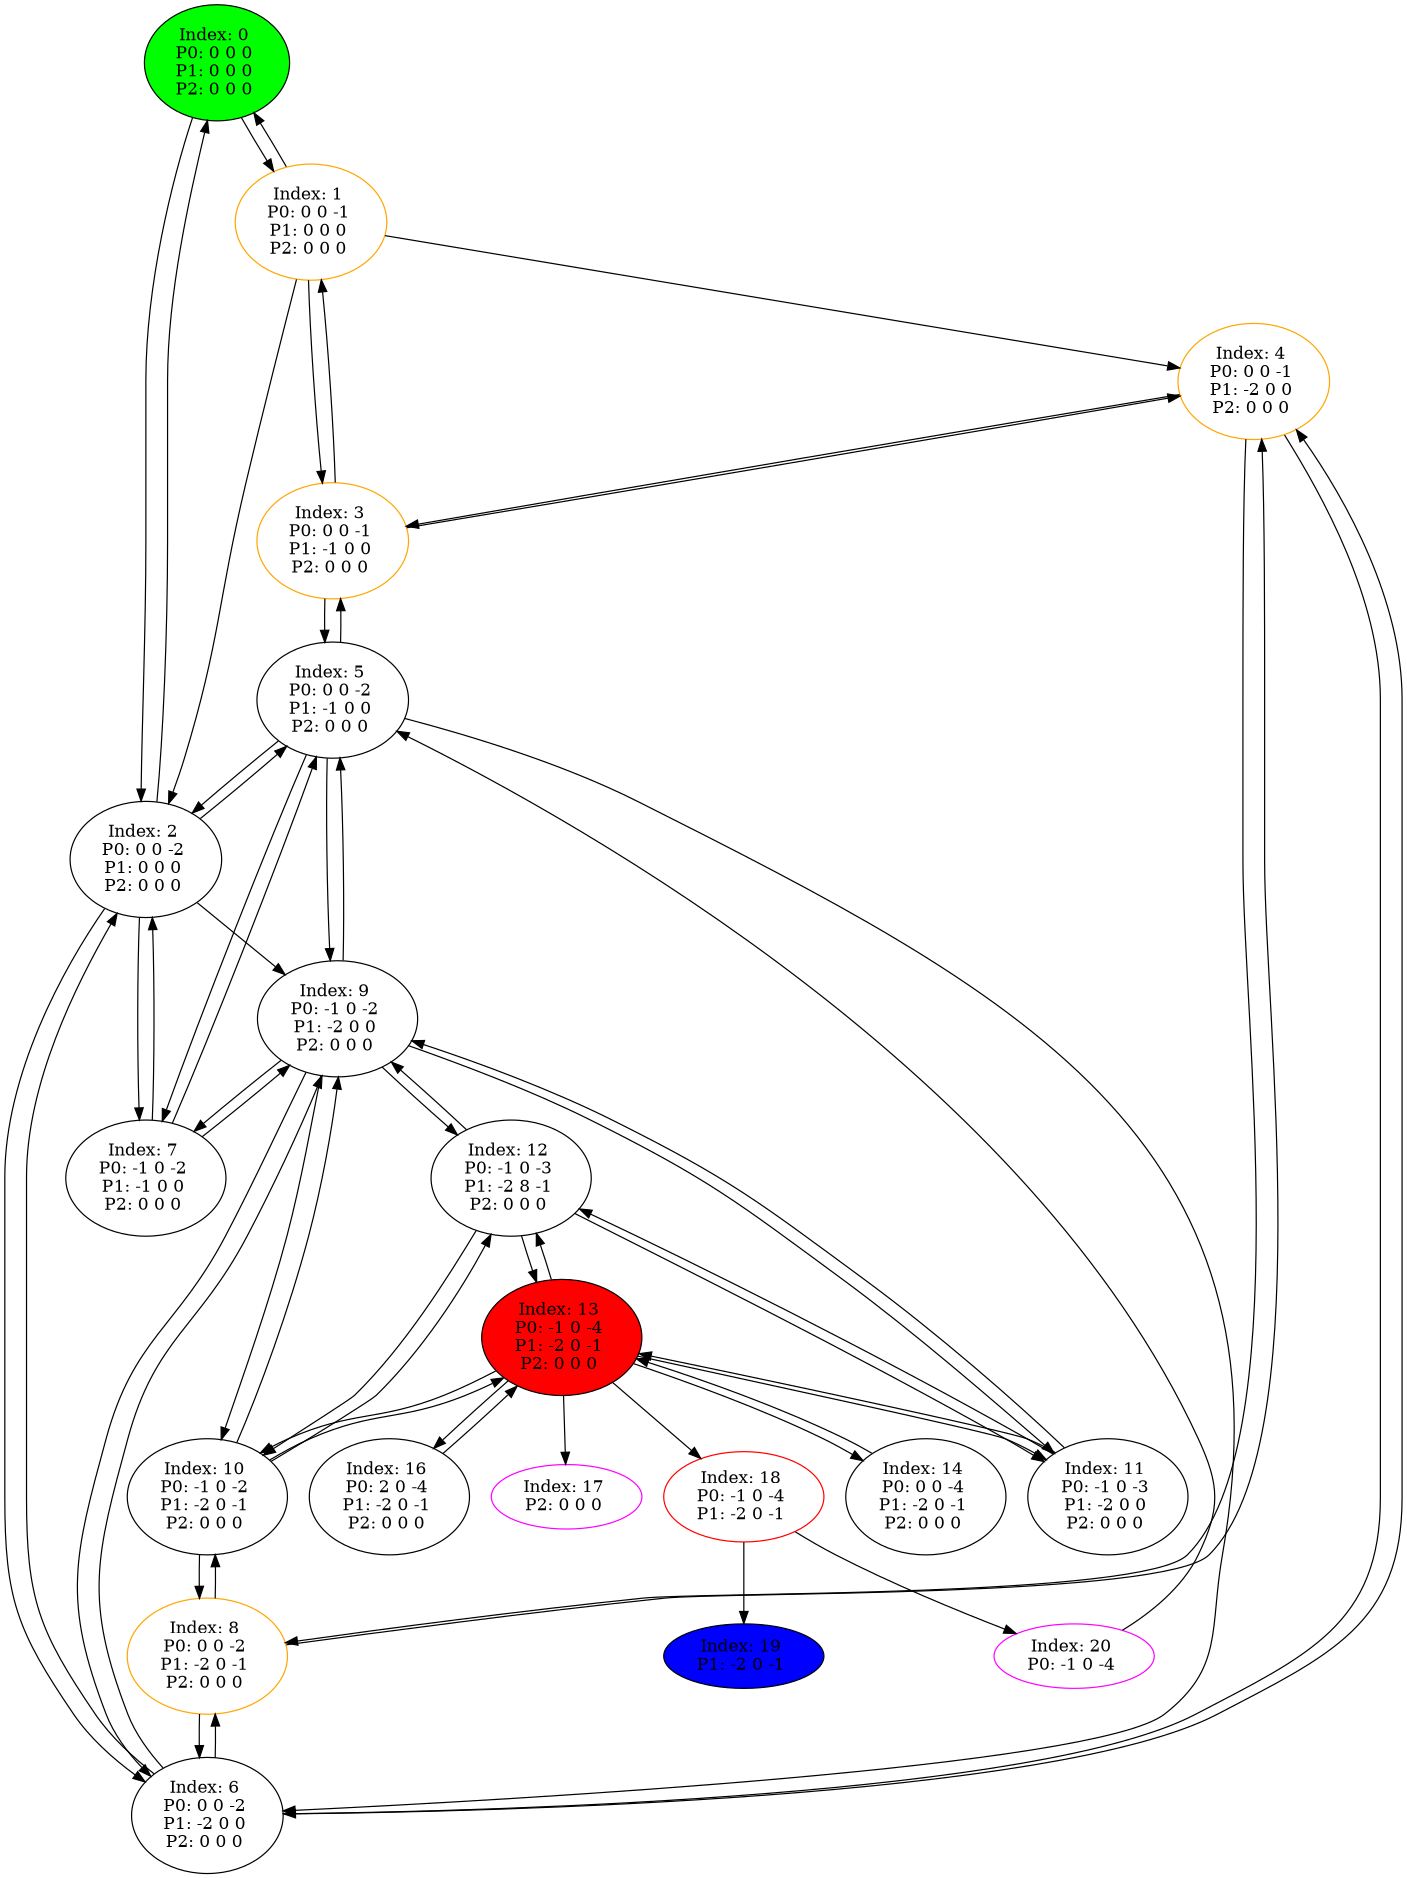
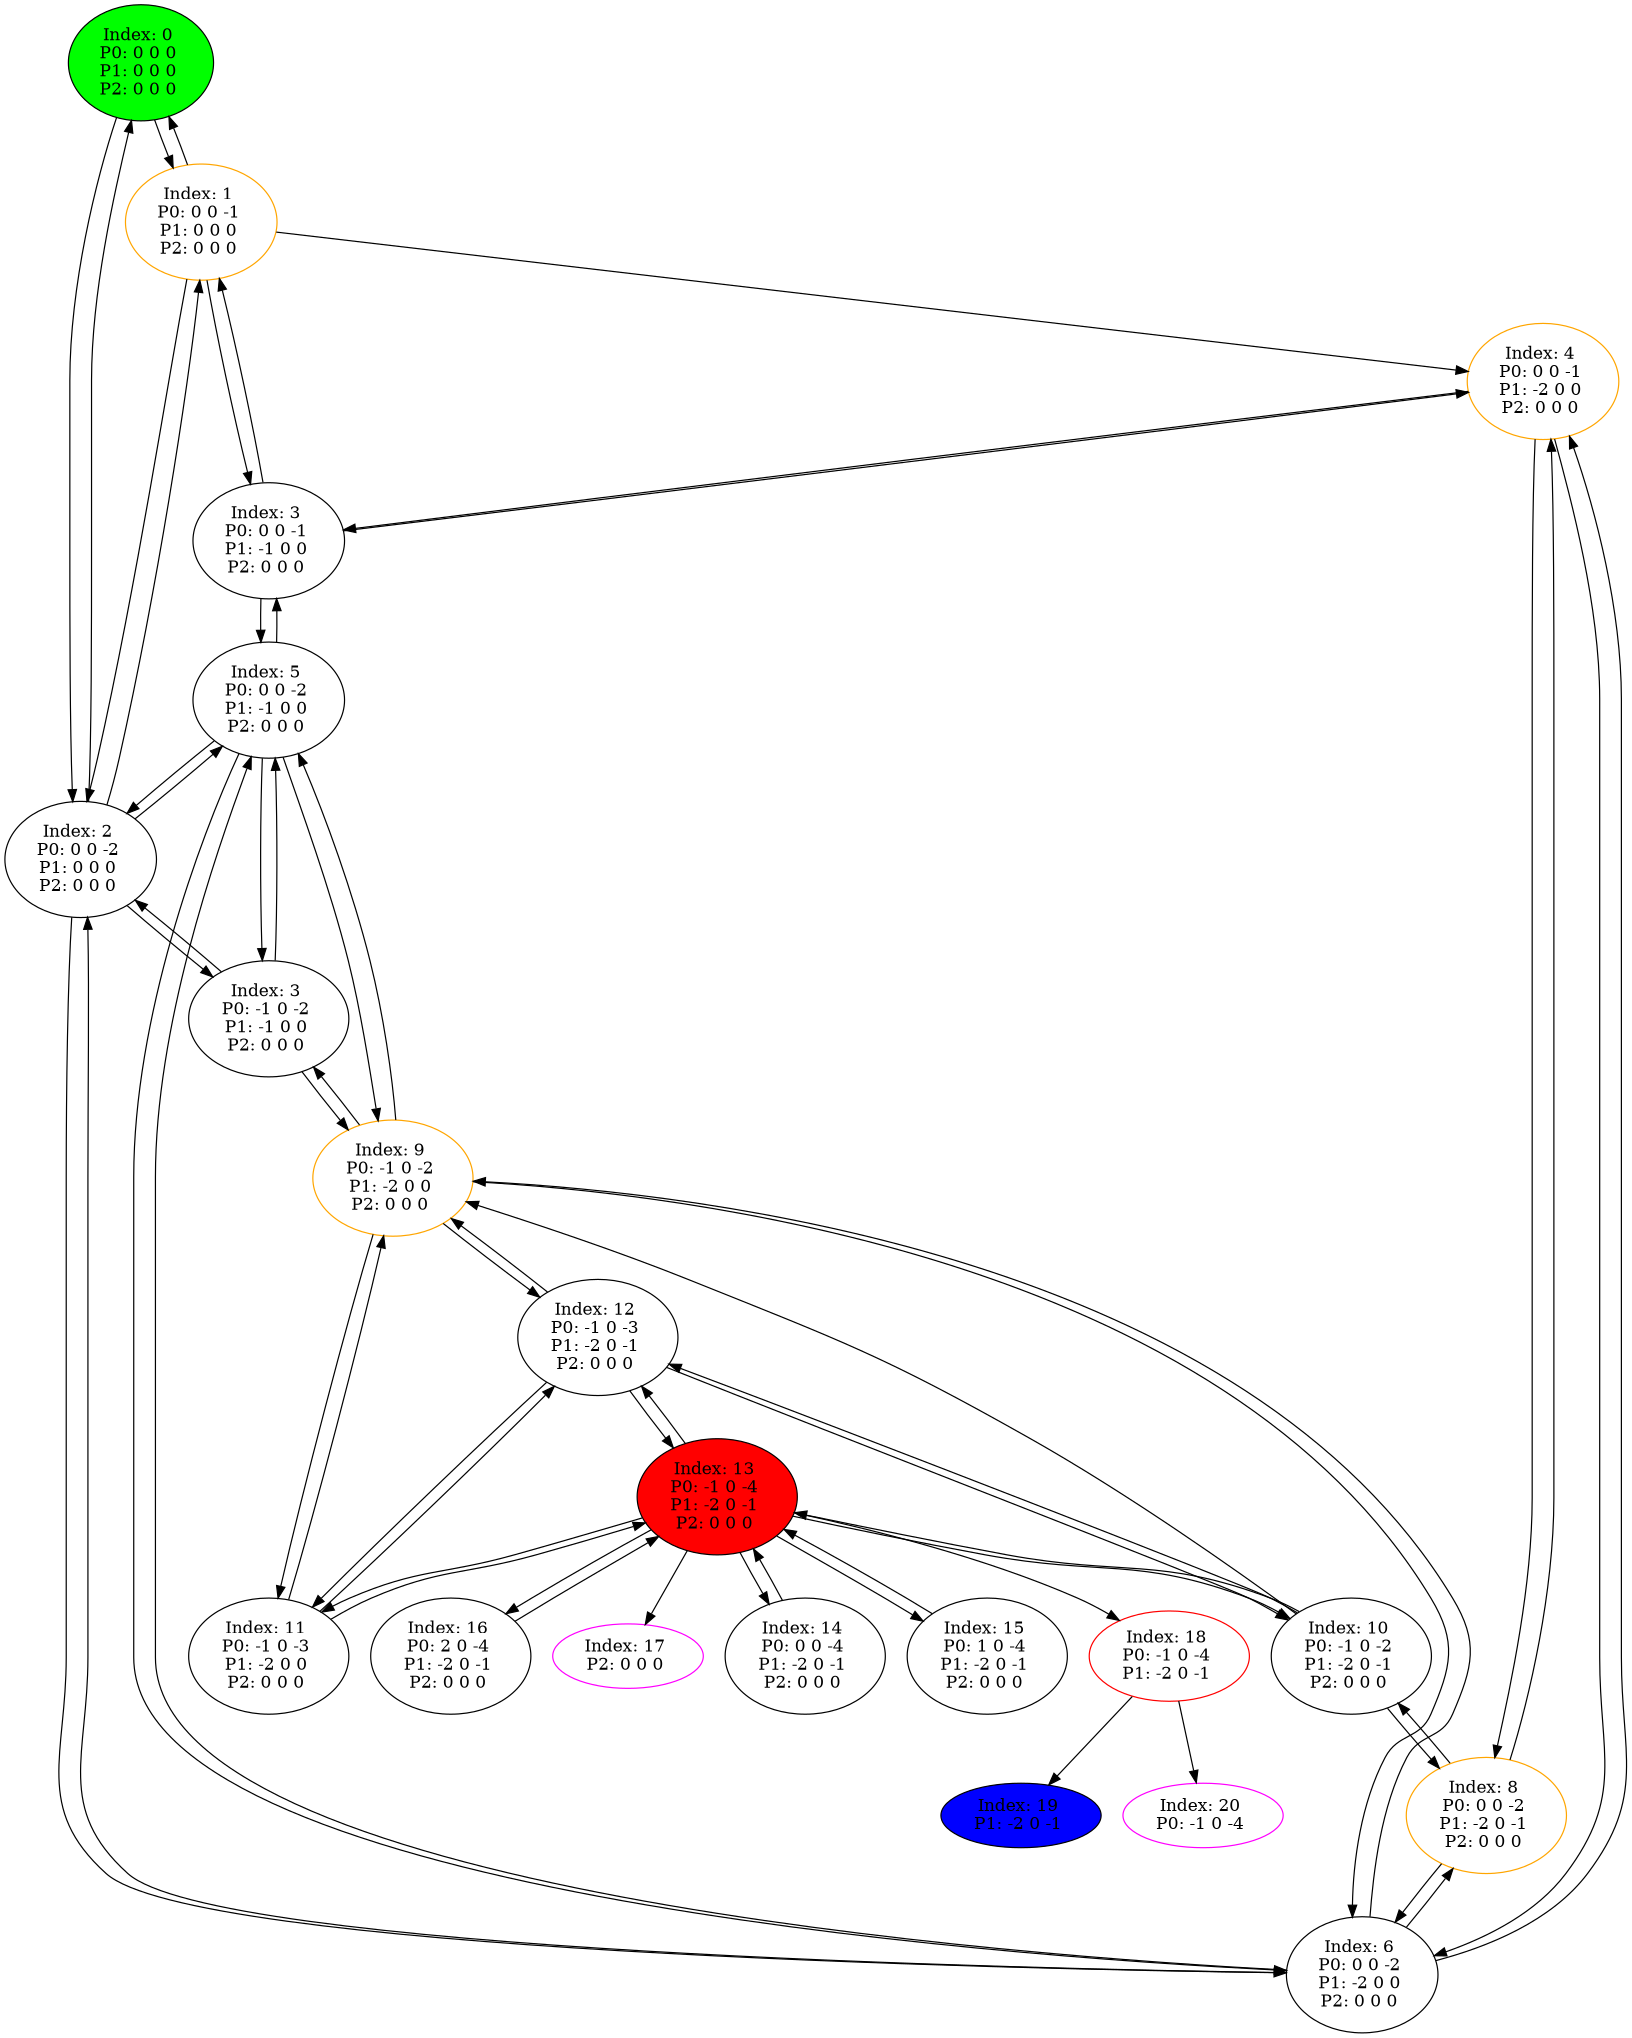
node "Index: 3 P0: 0 0 -1 P1: -1 0 0 P2: 0 0 0": color orange -> black
edge "Index: 2 P0: 0 0 -2 P1: 0 0 0 P2: 0 0 0" -> "Index: 9 P0: -1 0 -2 P1: -2 0 0 P2: 0 0 0": now "Index: 2 P0: 0 0 -2 P1: 0 0 0 P2: 0 0 0" -> "Index: 1 P0: 0 0 -1 P1: 0 0 0 P2: 0 0 0"
node "Index: 9 P0: -1 0 -2 P1: -2 0 0 P2: 0 0 0": color black -> orange
edge "Index: 20 P0: -1 0 -4" -> "Index: 5 P0: 0 0 -2 P1: -1 0 0 P2: 0 0 0": now "Index: 6 P0: 0 0 -2 P1: -2 0 0 P2: 0 0 0" -> "Index: 5 P0: 0 0 -2 P1: -1 0 0 P2: 0 0 0"
node "Index: 7 P0: -1 0 -2 P1: -1 0 0 P2: 0 0 0": label "Index: 7 P0: -1 0 -2 P1: -1 0 0 P2: 0 0 0" -> "Index: 3 P0: -1 0 -2 P1: -1 0 0 P2: 0 0 0"
node "Index: 12 P0: -1 0 -3 P1: -2 8 -1 P2: 0 0 0": label "Index: 12 P0: -1 0 -3 P1: -2 8 -1 P2: 0 0 0" -> "Index: 12 P0: -1 0 -3 P1: -2 0 -1 P2: 0 0 0"
edge "Index: 9 P0: -1 0 -2 P1: -2 0 0 P2: 0 0 0" -> "Index: 10 P0: -1 0 -2 P1: -2 0 -1 P2: 0 0 0": removed
node "Index: 15 P0: 1 0 -4 P1: -2 0 -1 P2: 0 0 0": added
